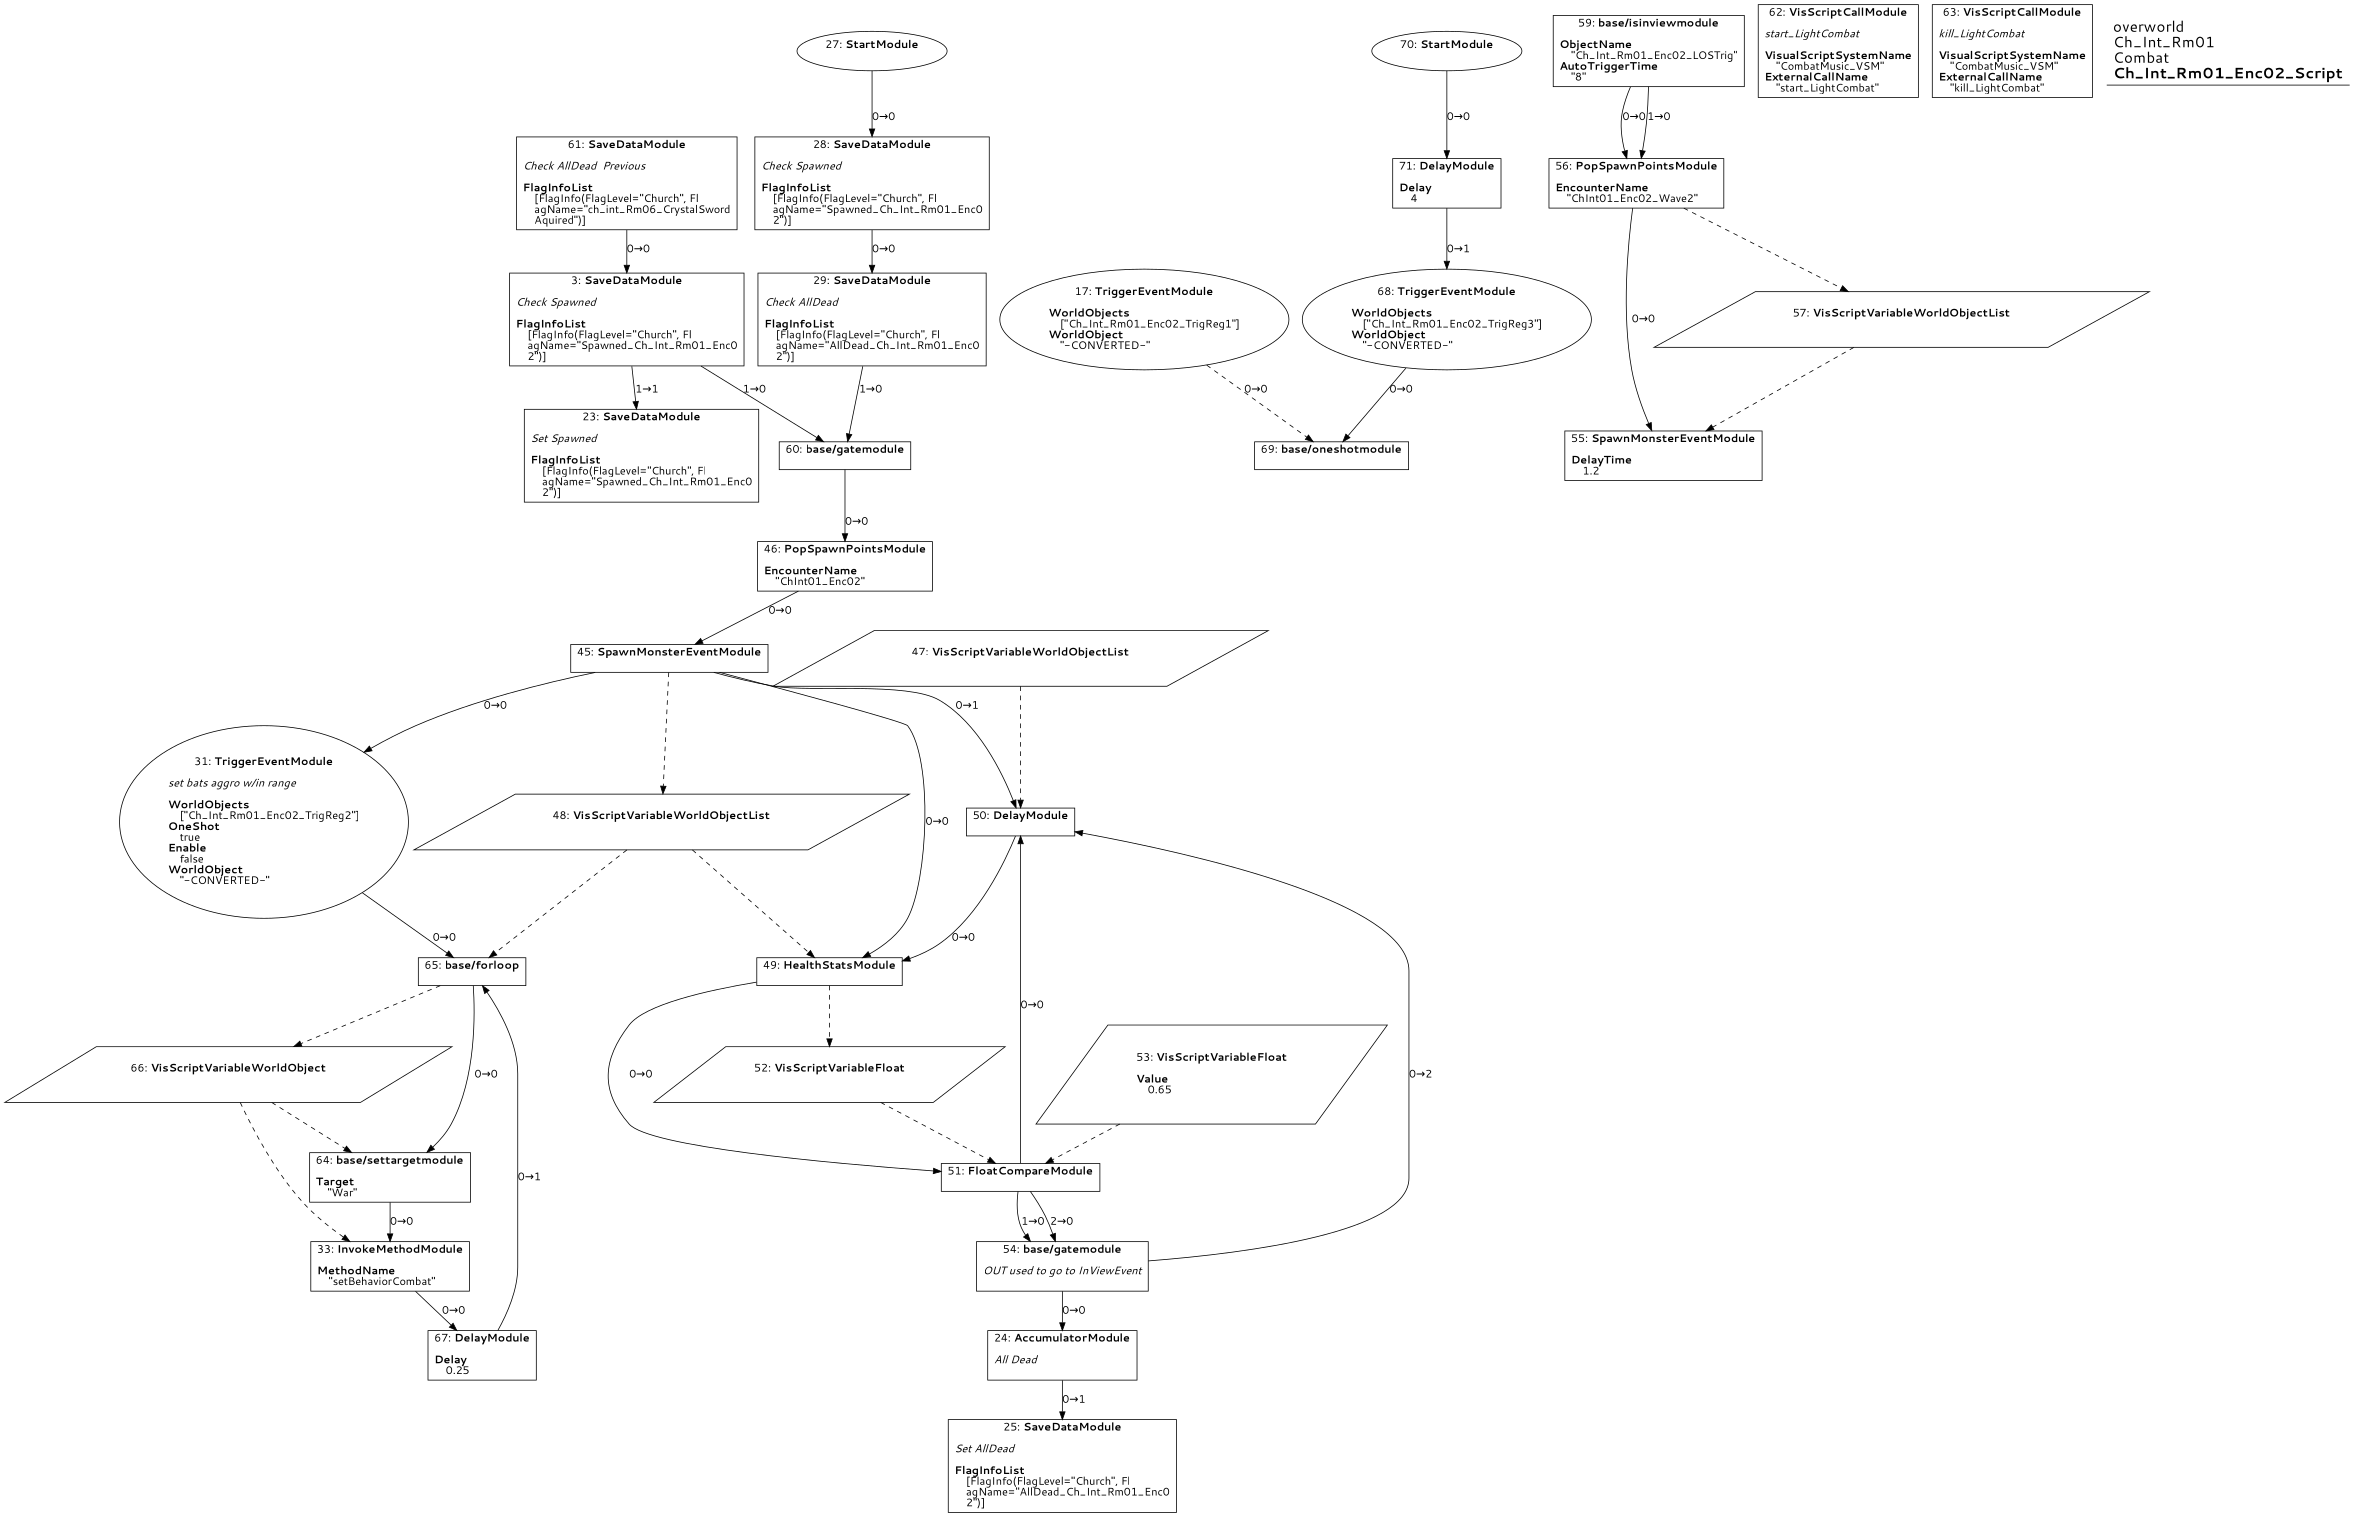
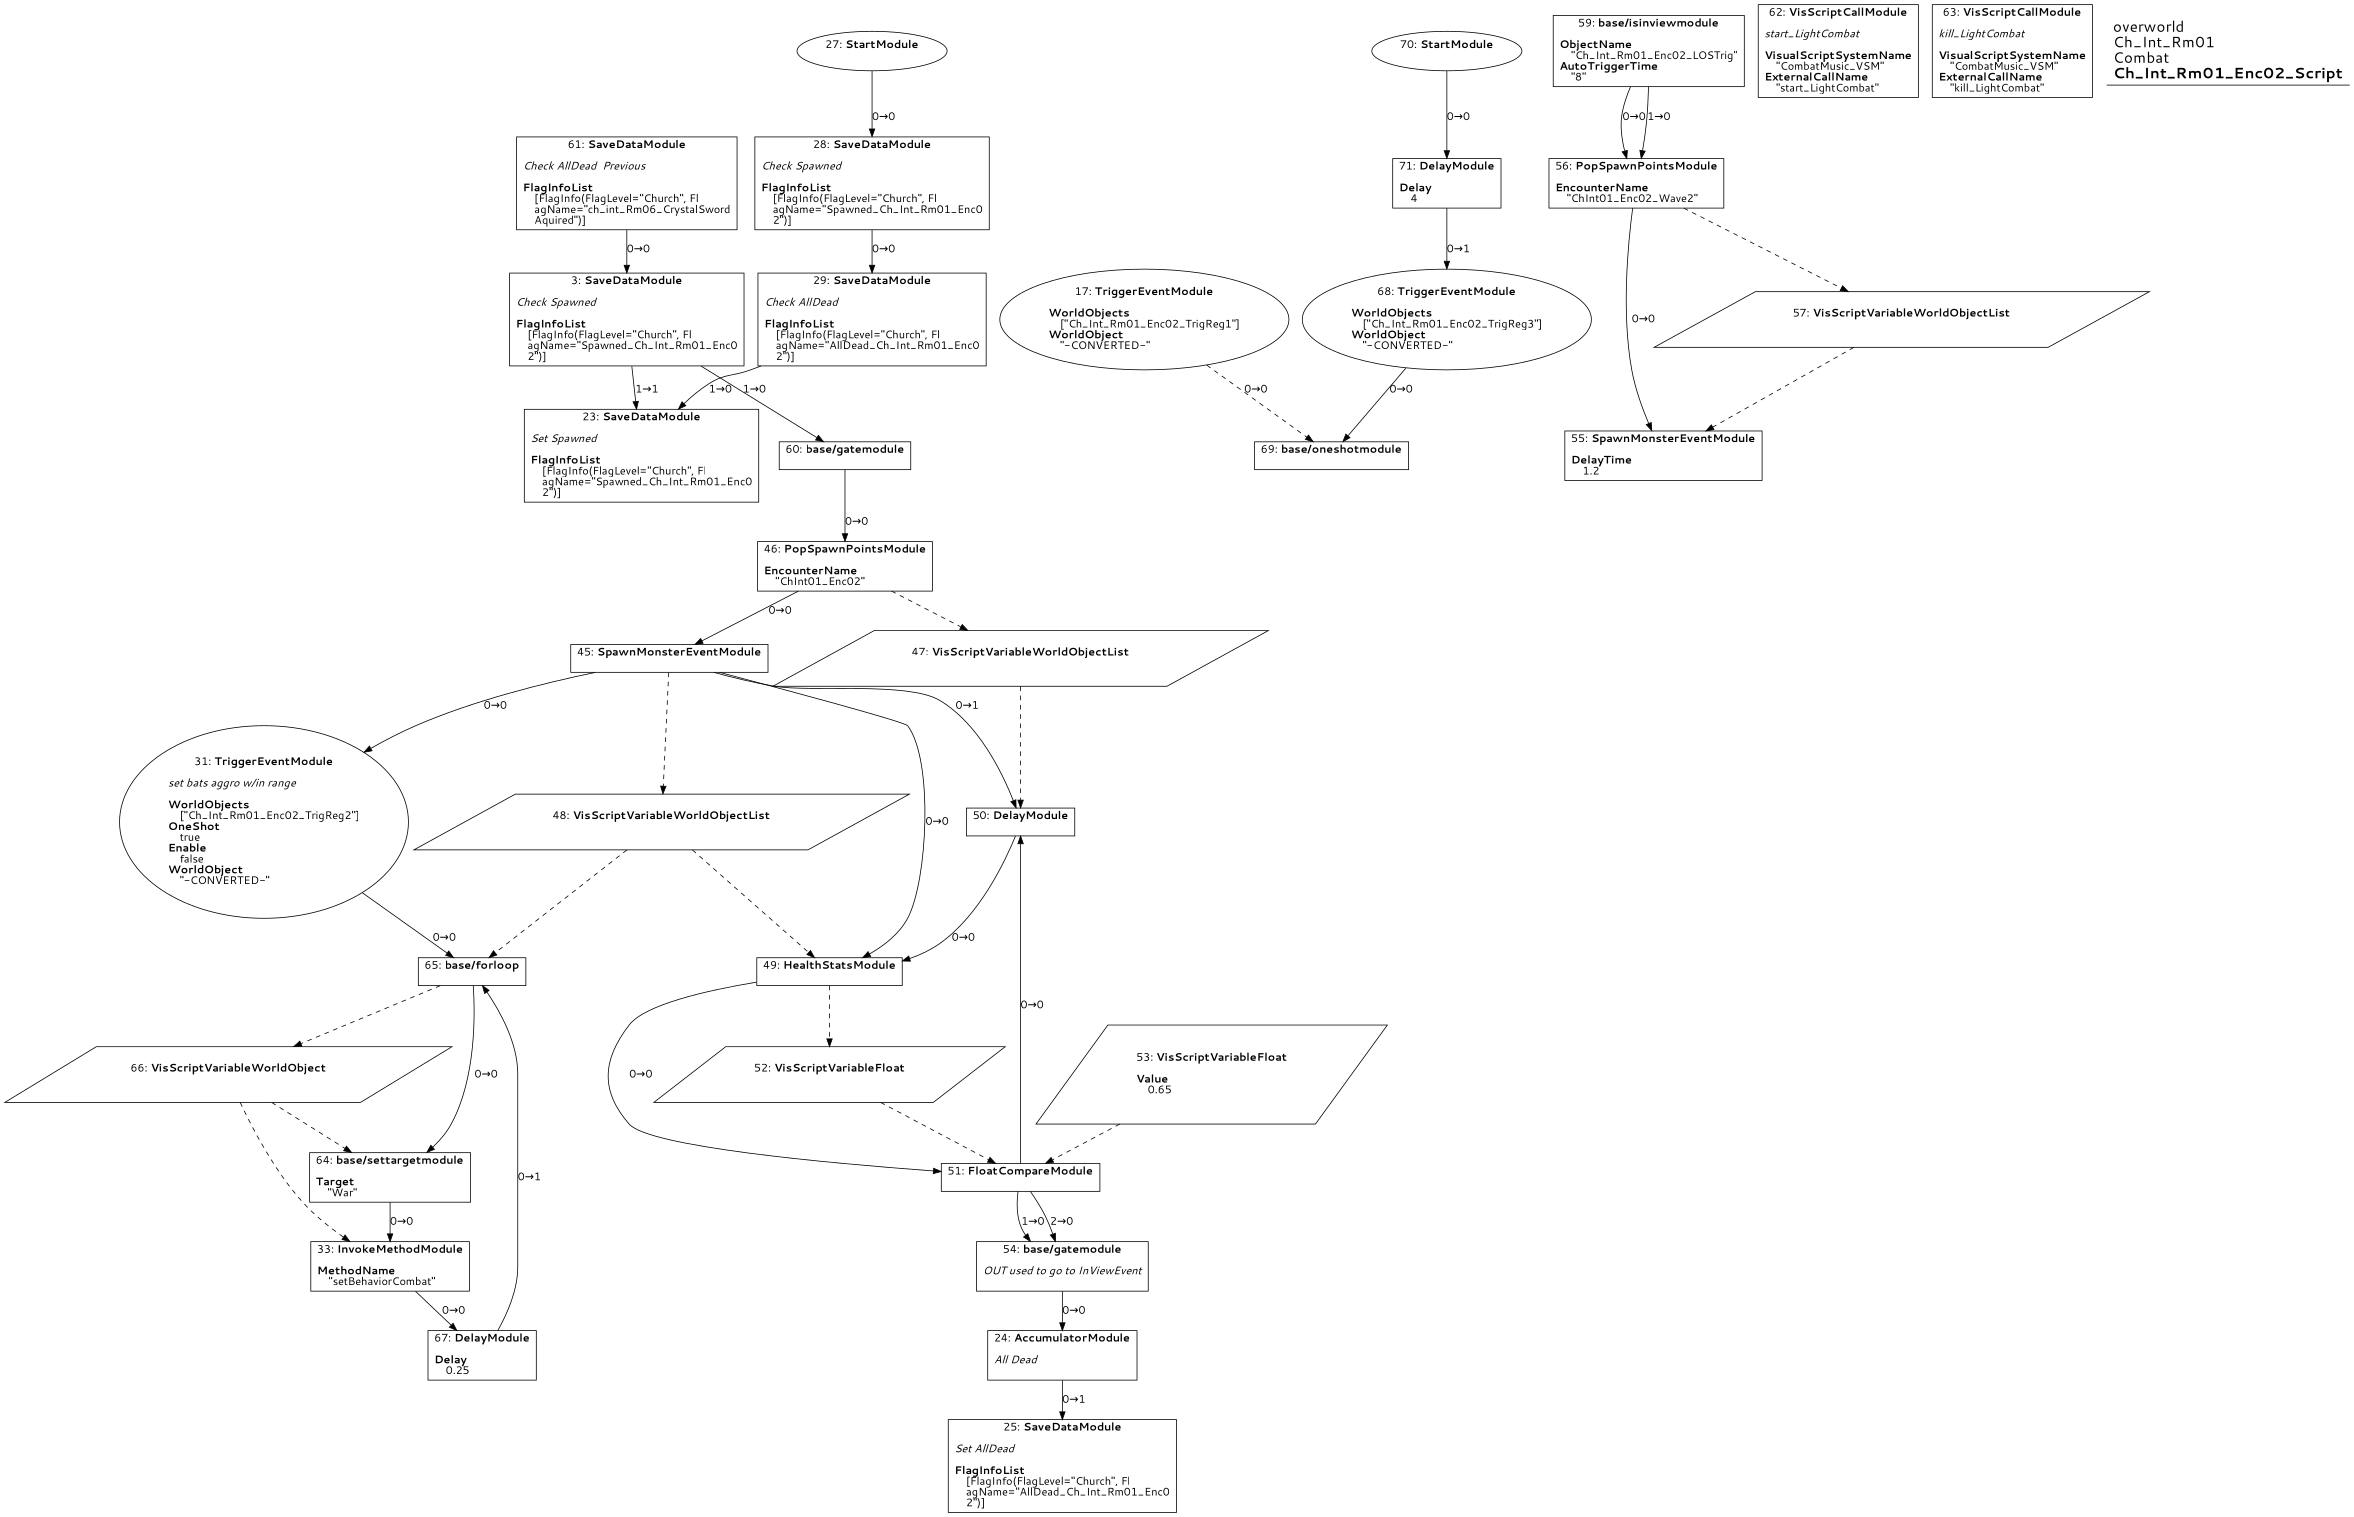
edge "29:" -> "60:": now "29:" -> "23:"
edge "46:" -> "47:": added
edge "54:" -> "50:": removed, label "0→2"
